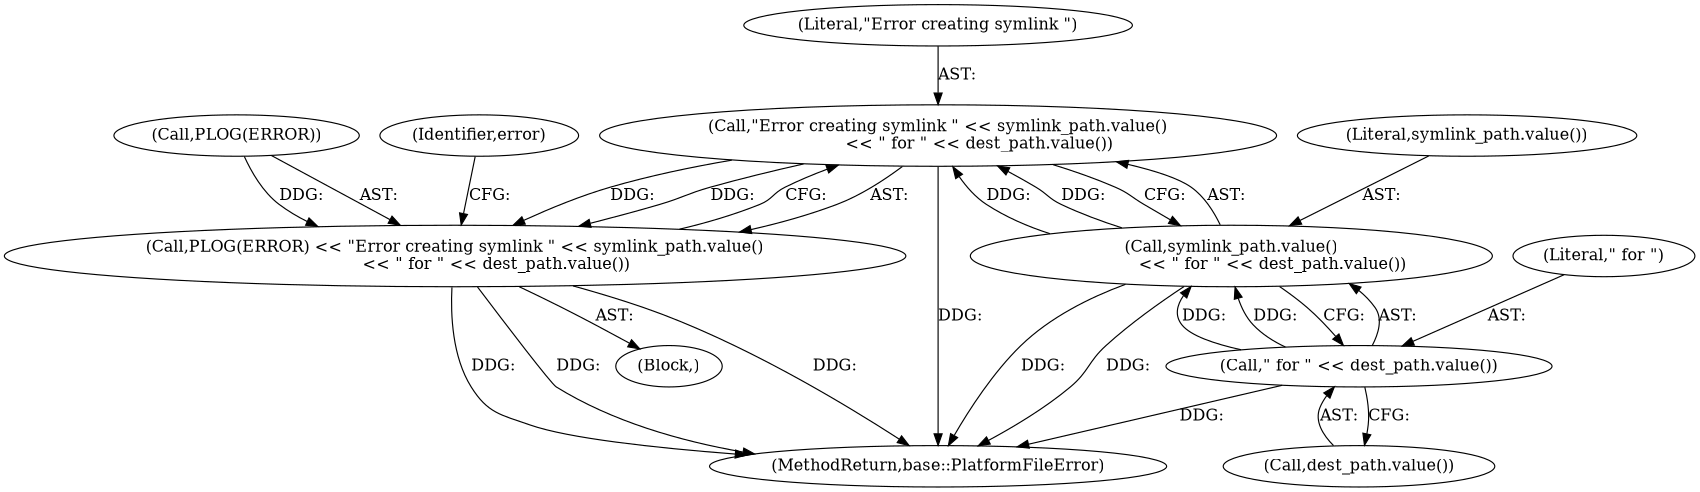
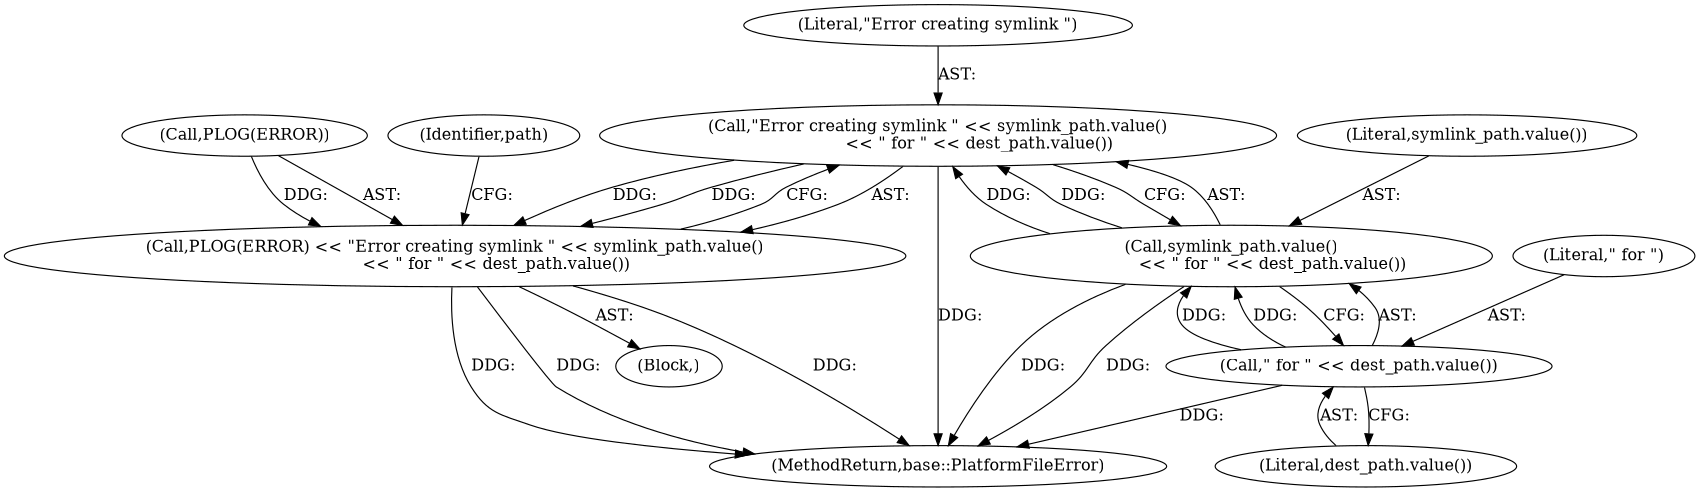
node "(Identifier,error)": label "(Identifier,error)" -> "(Identifier,path)"
node "(Call,dest_path.value())": label "(Call,dest_path.value())" -> "(Literal,dest_path.value())"
